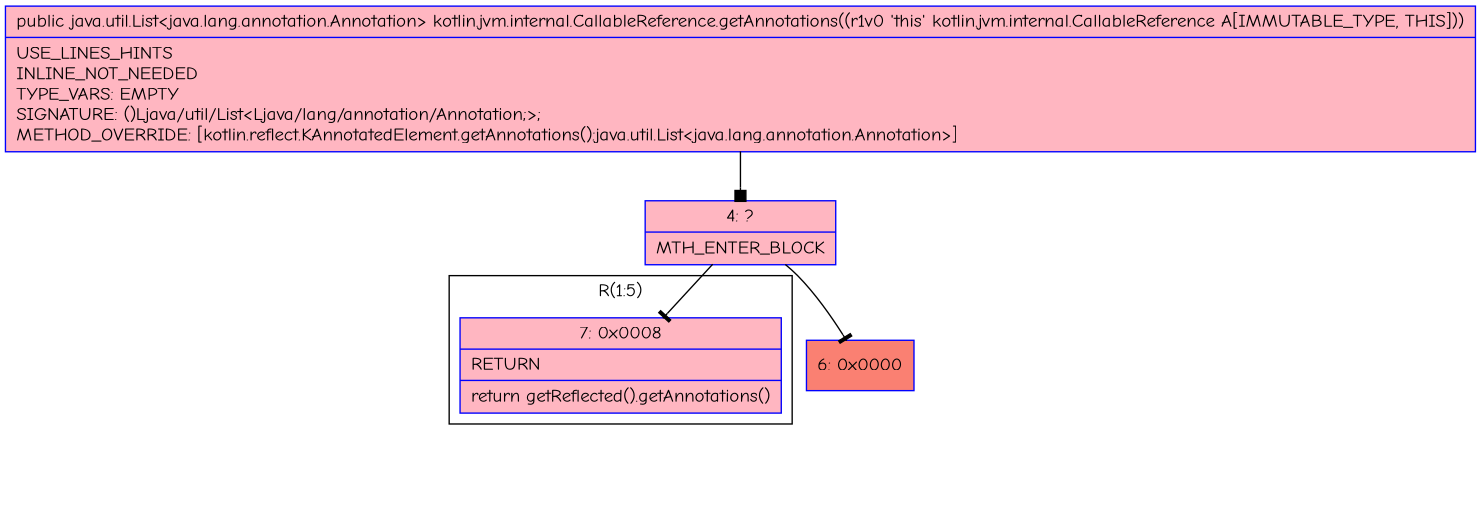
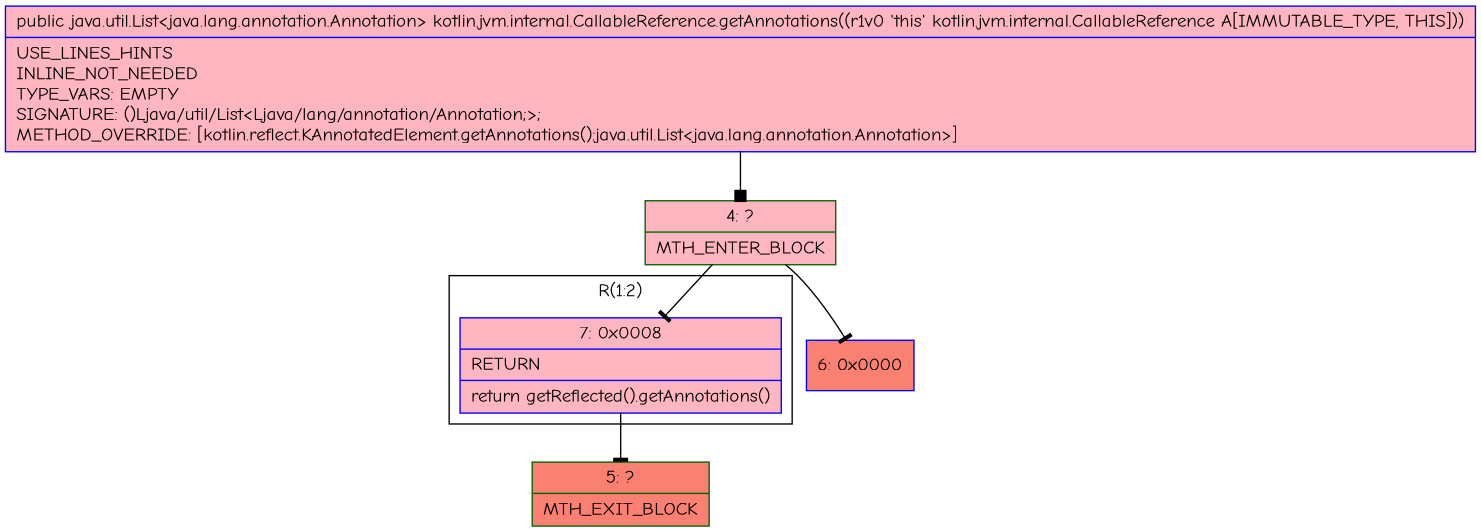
node "4: ?": color blue -> darkgreen
cluster "R(1:5)": label "R(1:5)" -> "R(1:2)"
node "5: ?": added
